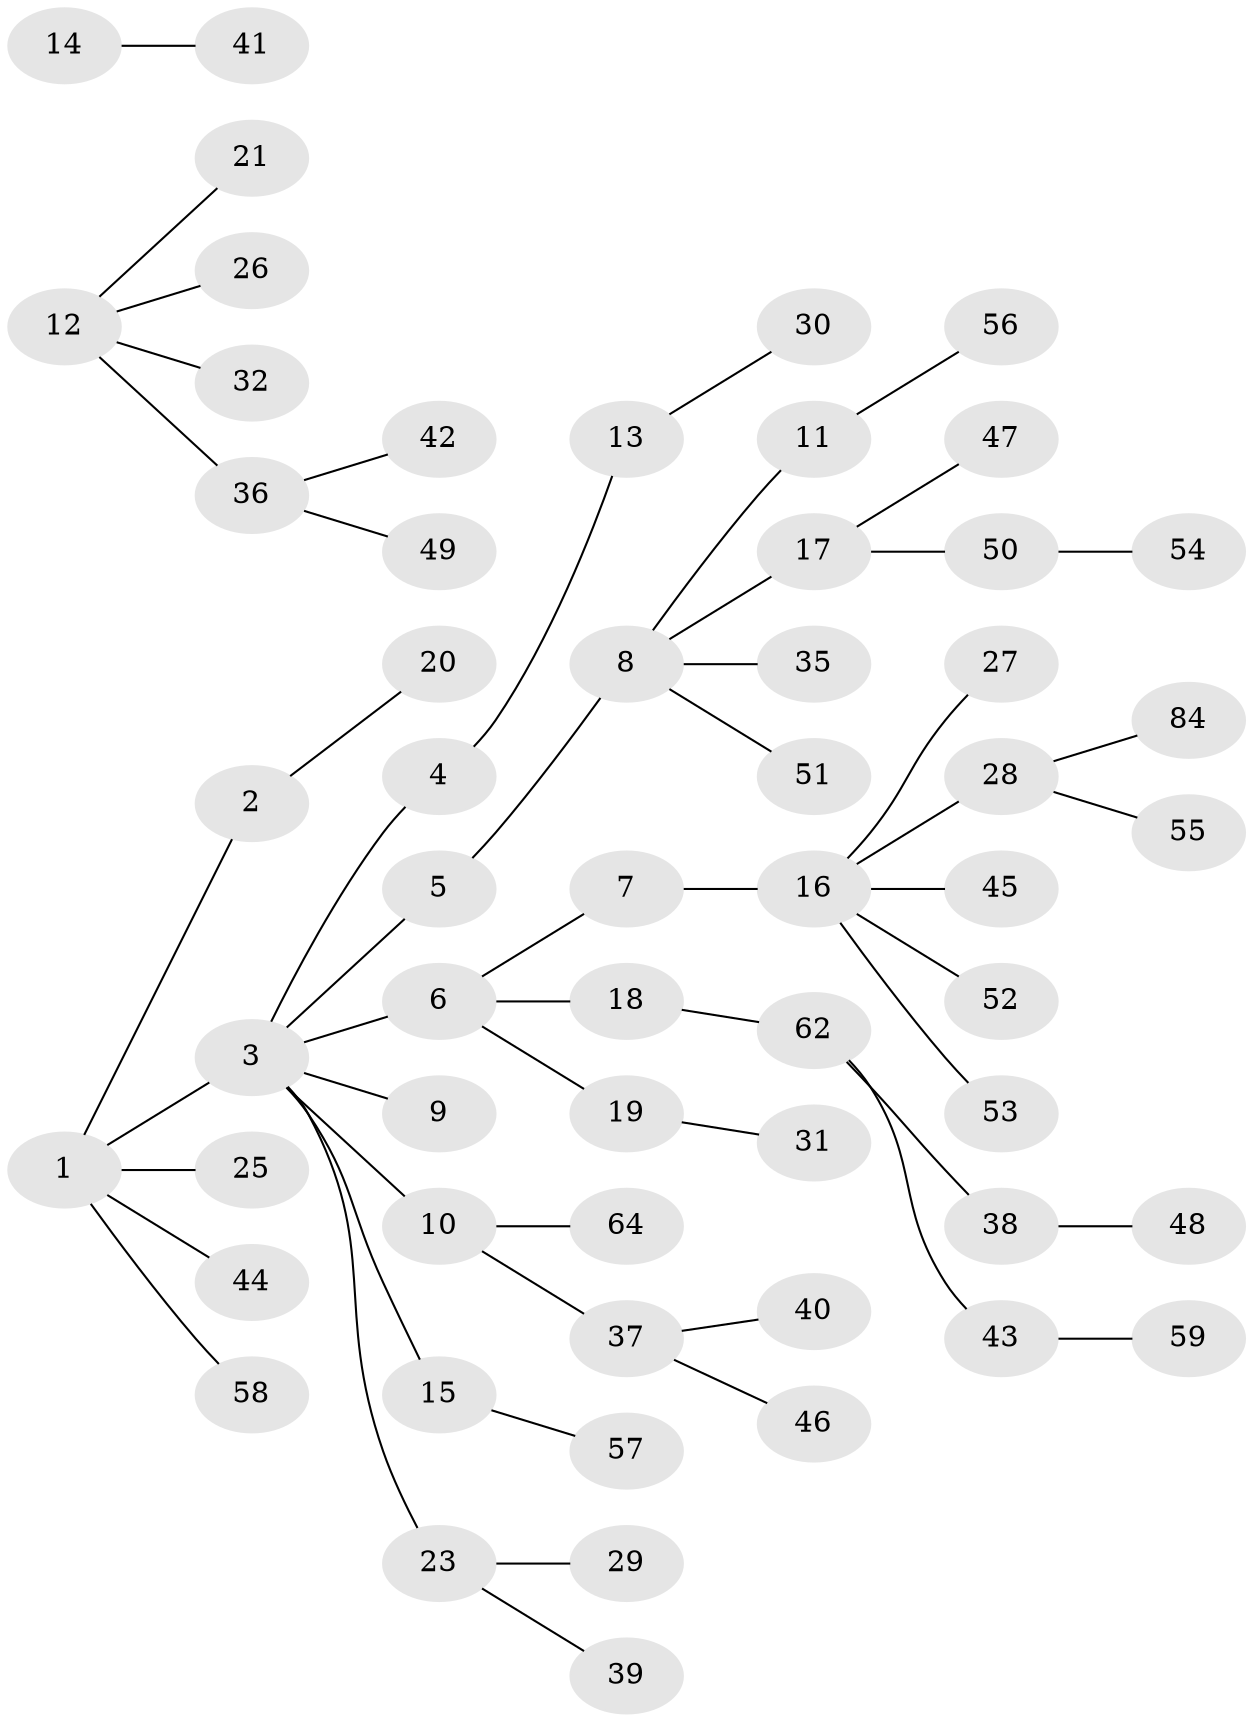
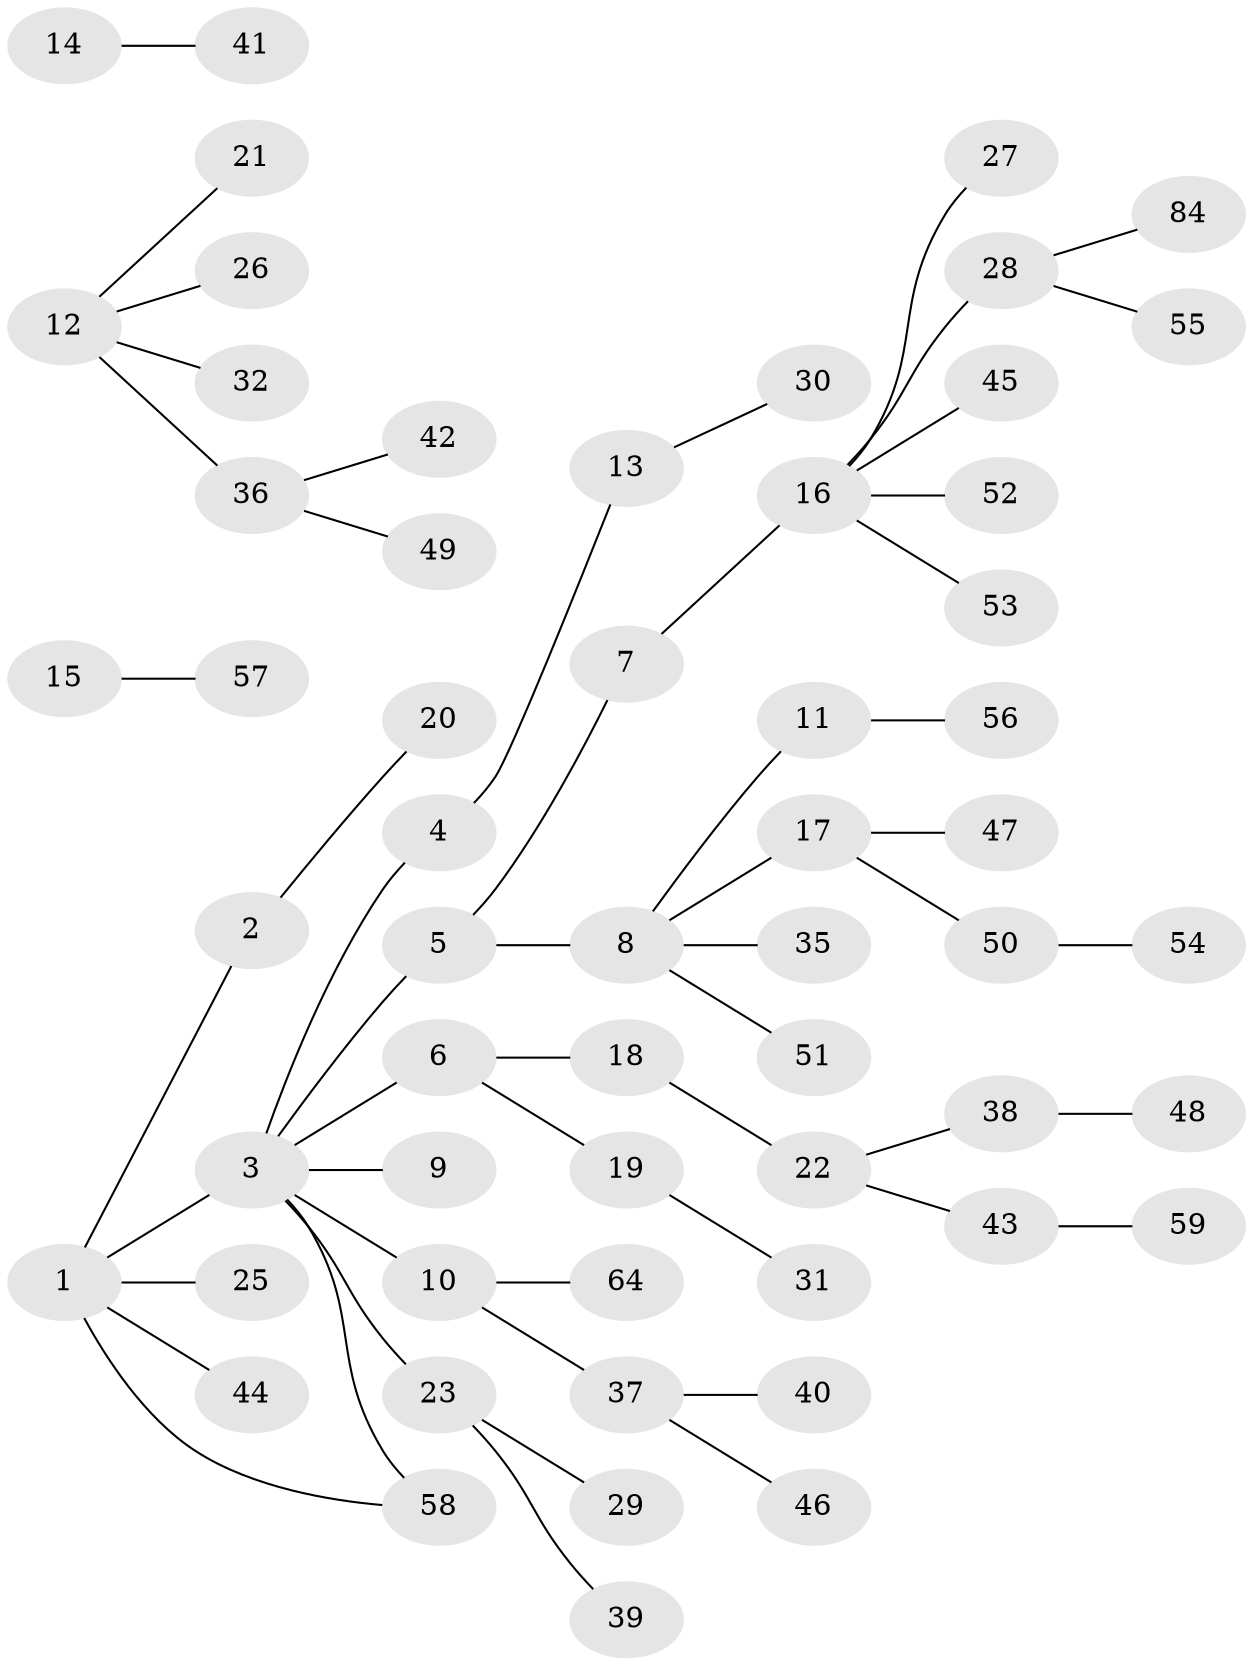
edge "7" -- "6": now "7" -- "5"
node "62": label "62" -> "22"
edge "3" -- "15": now "3" -- "58"
